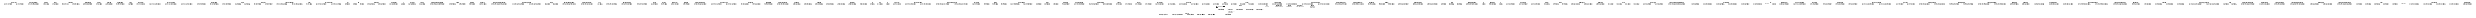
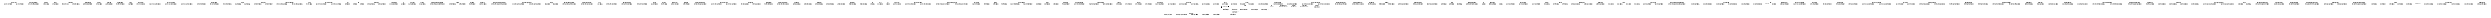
node "Test::Deep::Cache::Simple::BEGIN@10": added
